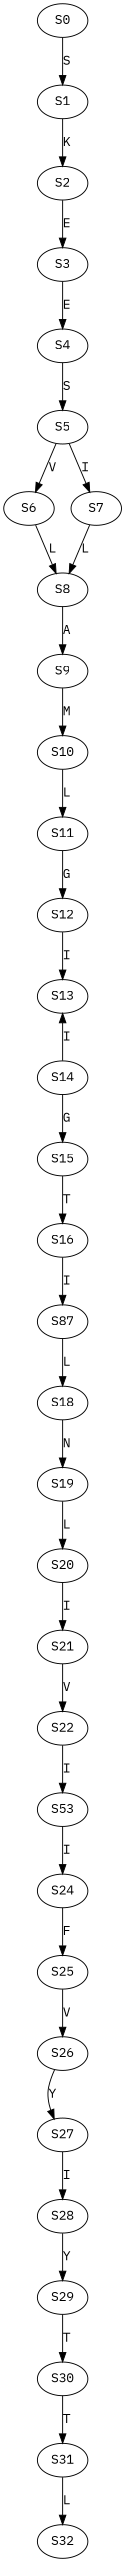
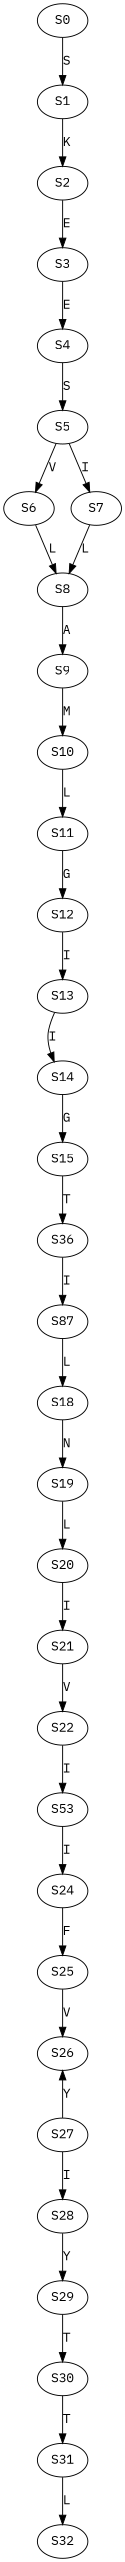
edge "S14" -> "S13": reversed
node "S16": label "S16" -> "S36"
edge "S26" -> "S27": reversed
